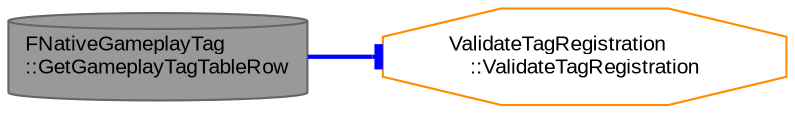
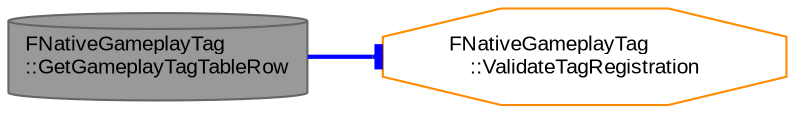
node "ValidateTagRegistration ::ValidateTagRegistration": label "ValidateTagRegistration ::ValidateTagRegistration" -> "FNativeGameplayTag ::ValidateTagRegistration"
